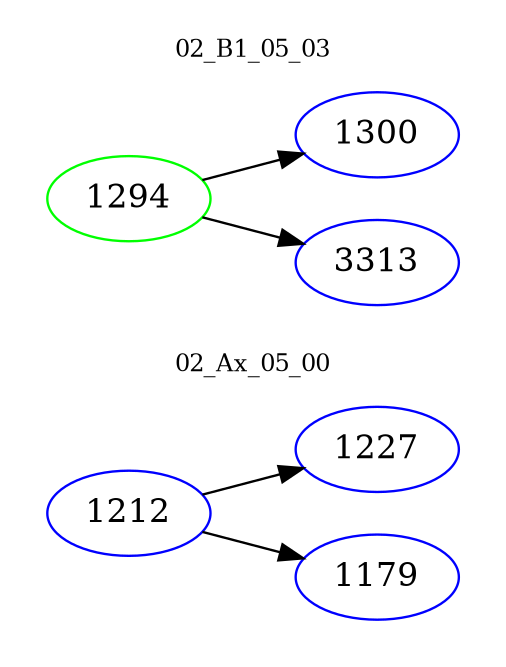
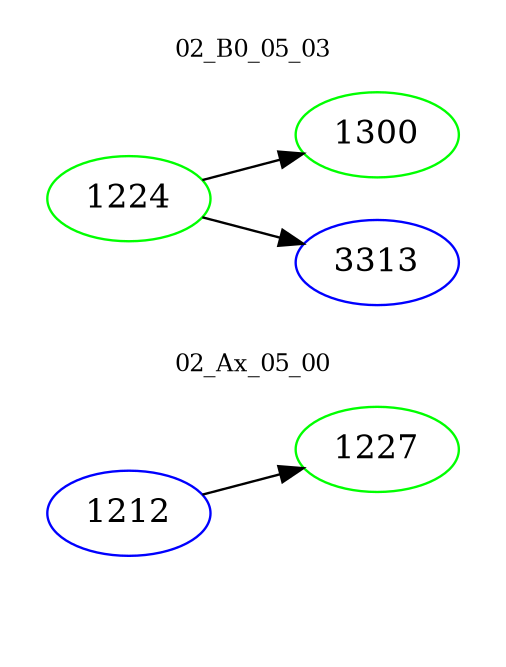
cluster "02_B1_05_03": label "02_B1_05_03" -> "02_B0_05_03"
node "1300": color blue -> green
node "1294": label "1294" -> "1224"
node "1227": color blue -> green
node "1179": removed
